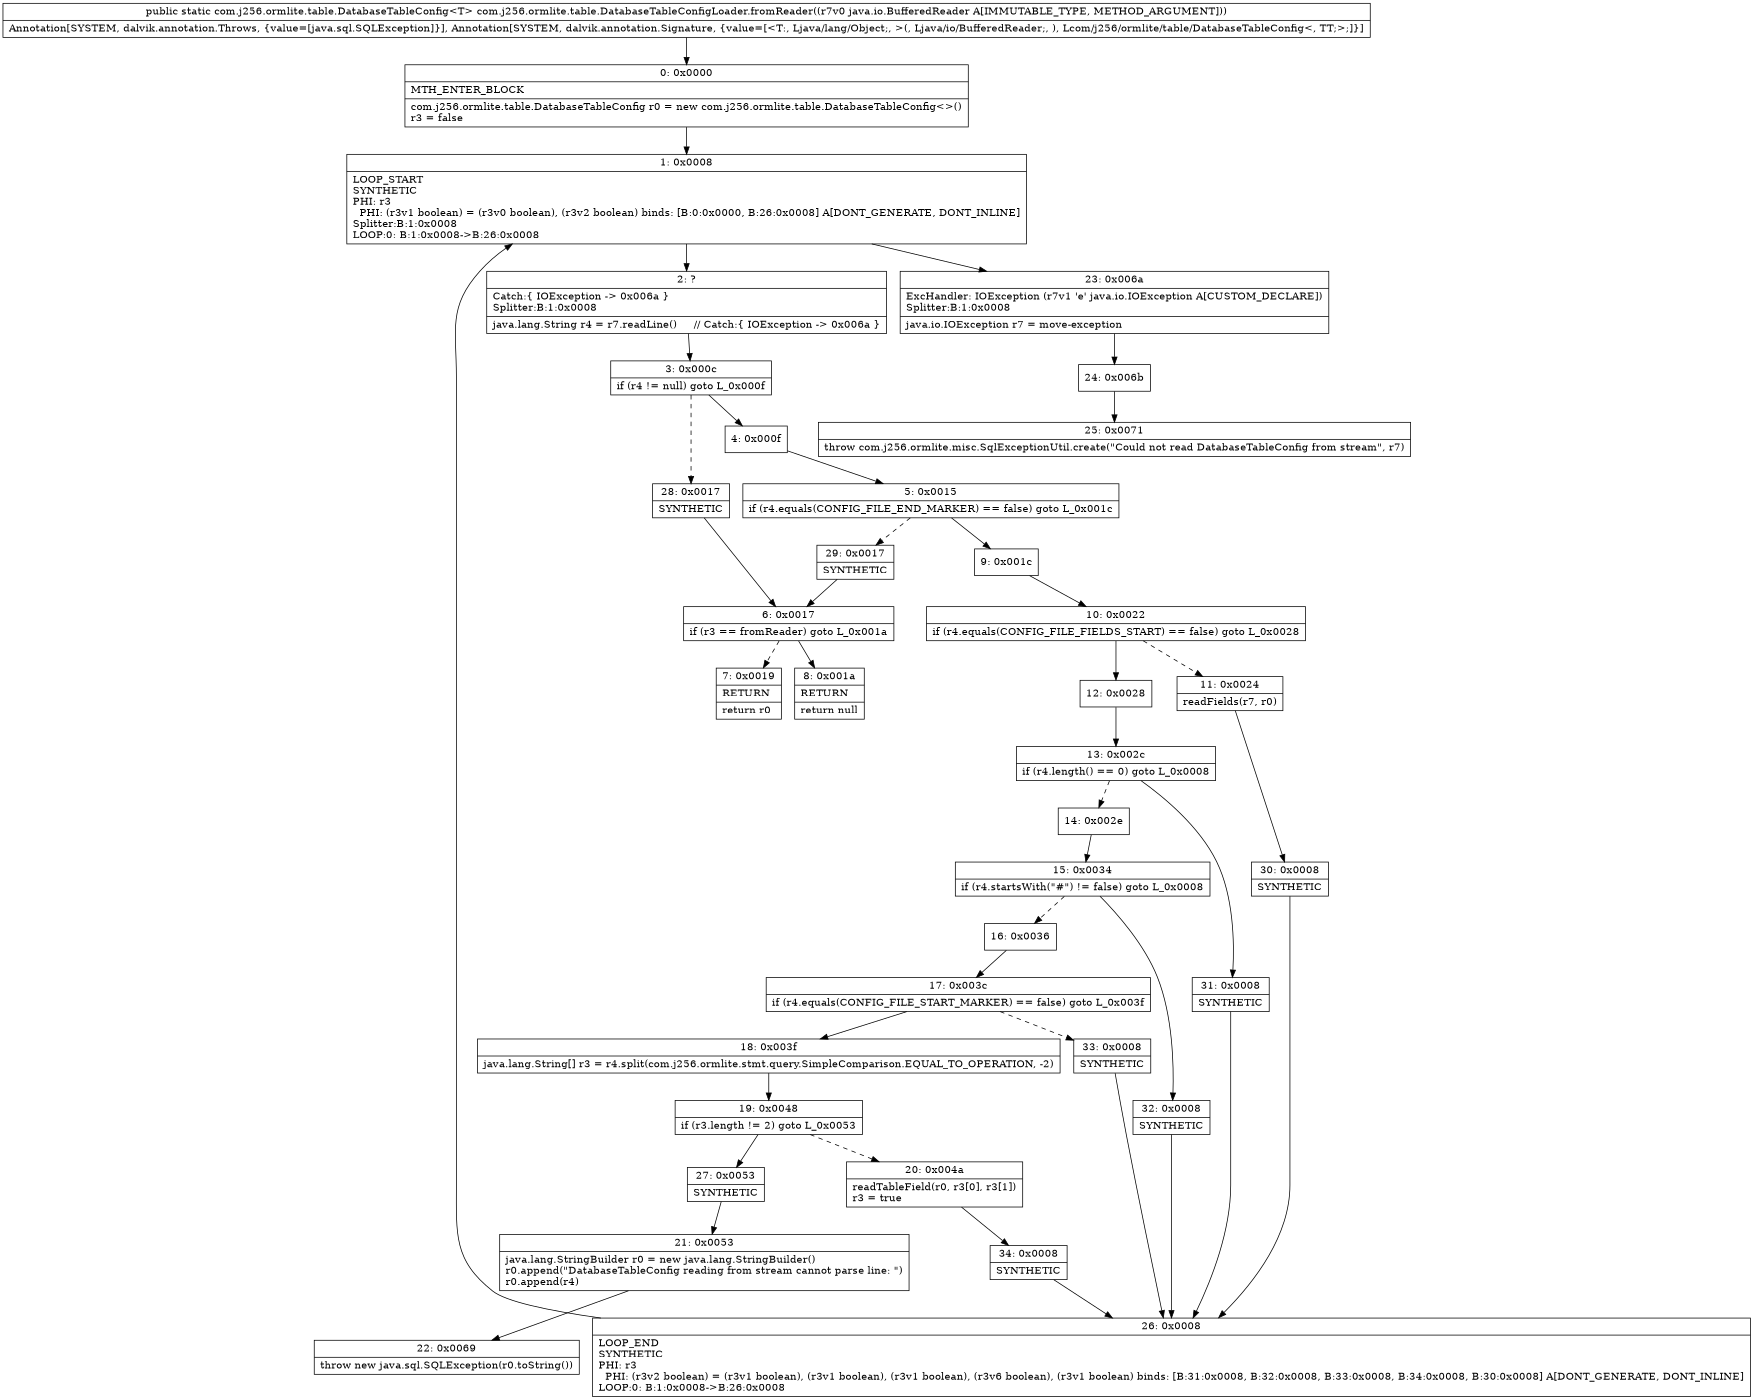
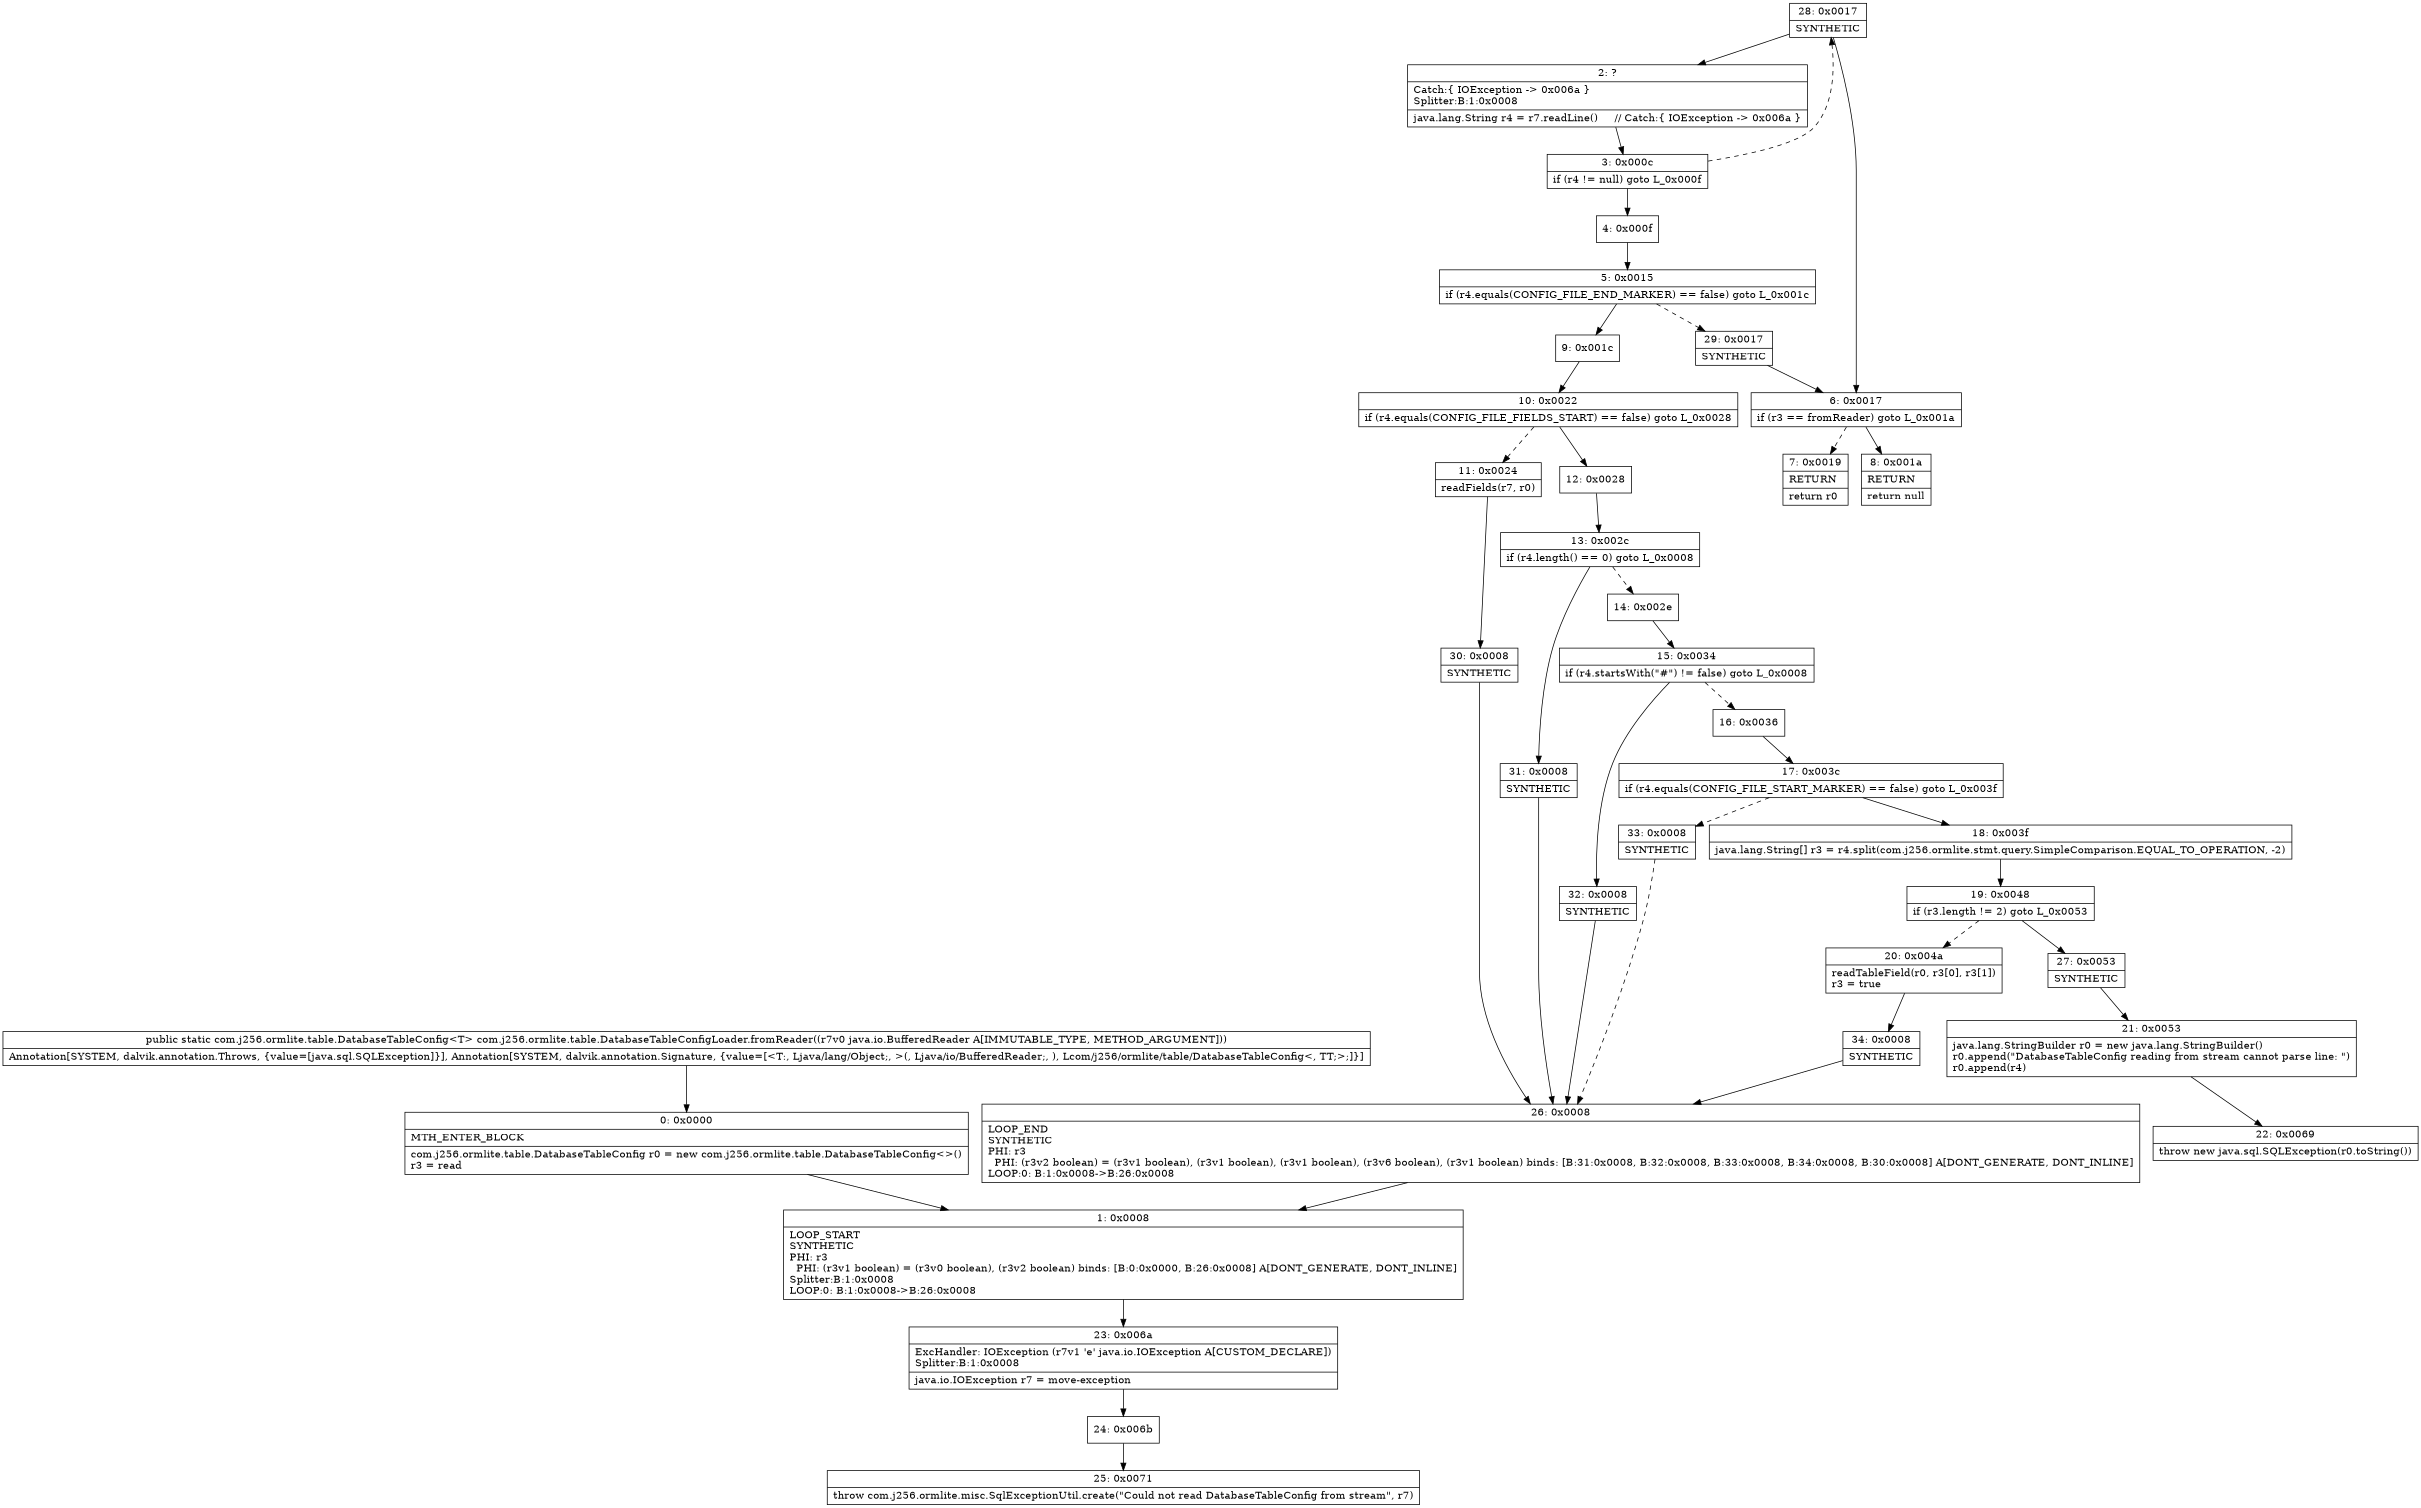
node "0: 0x0000": text "r3 = false" -> "r3 = read"
edge "1: 0x0008" -> "2: ?": now "28: 0x0017" -> "2: ?"
edge "33: 0x0008" -> "26: 0x0008": style solid -> dashed
